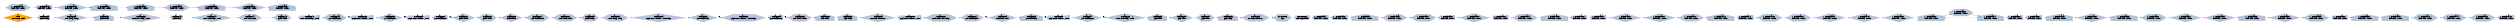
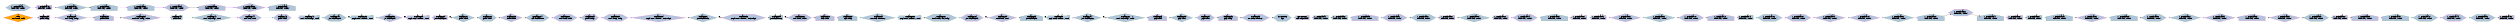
edge "0x63d7fa24 addb %al, (%eax)" -> "0x63d7fa20 addb %al, (%eax)": now "0x63d7fa1e addb %al, (%eax)" -> "0x63d7fa20 addb %al, (%eax)"
